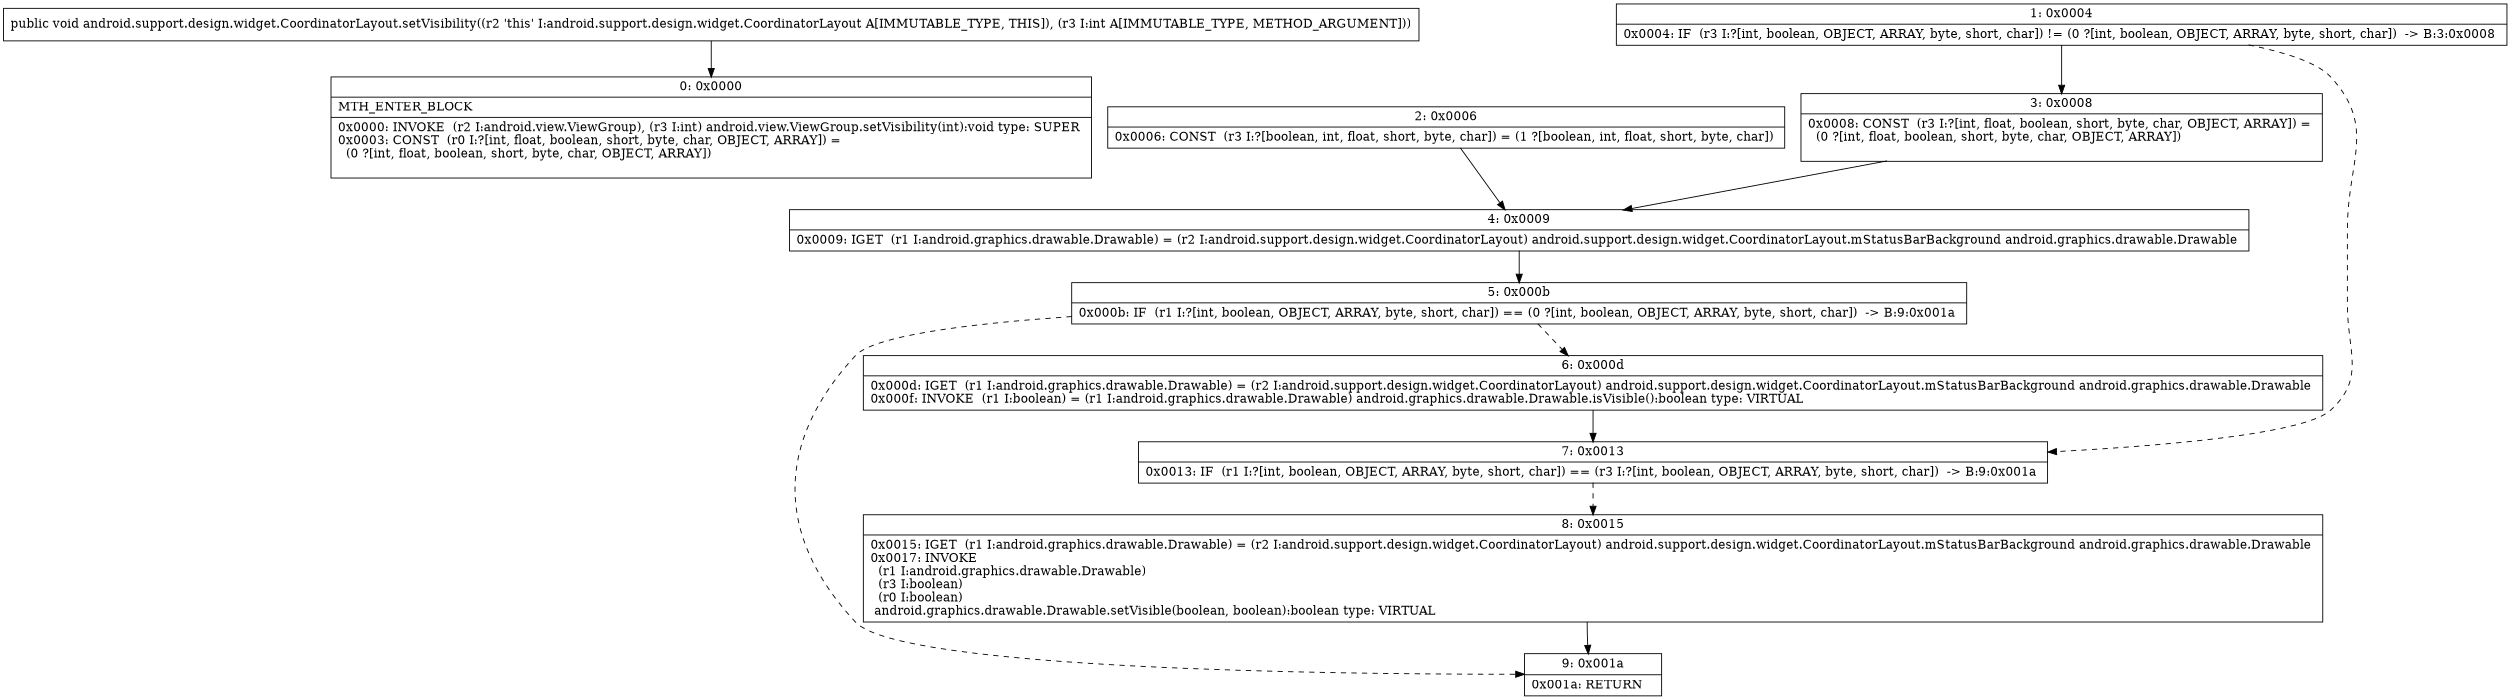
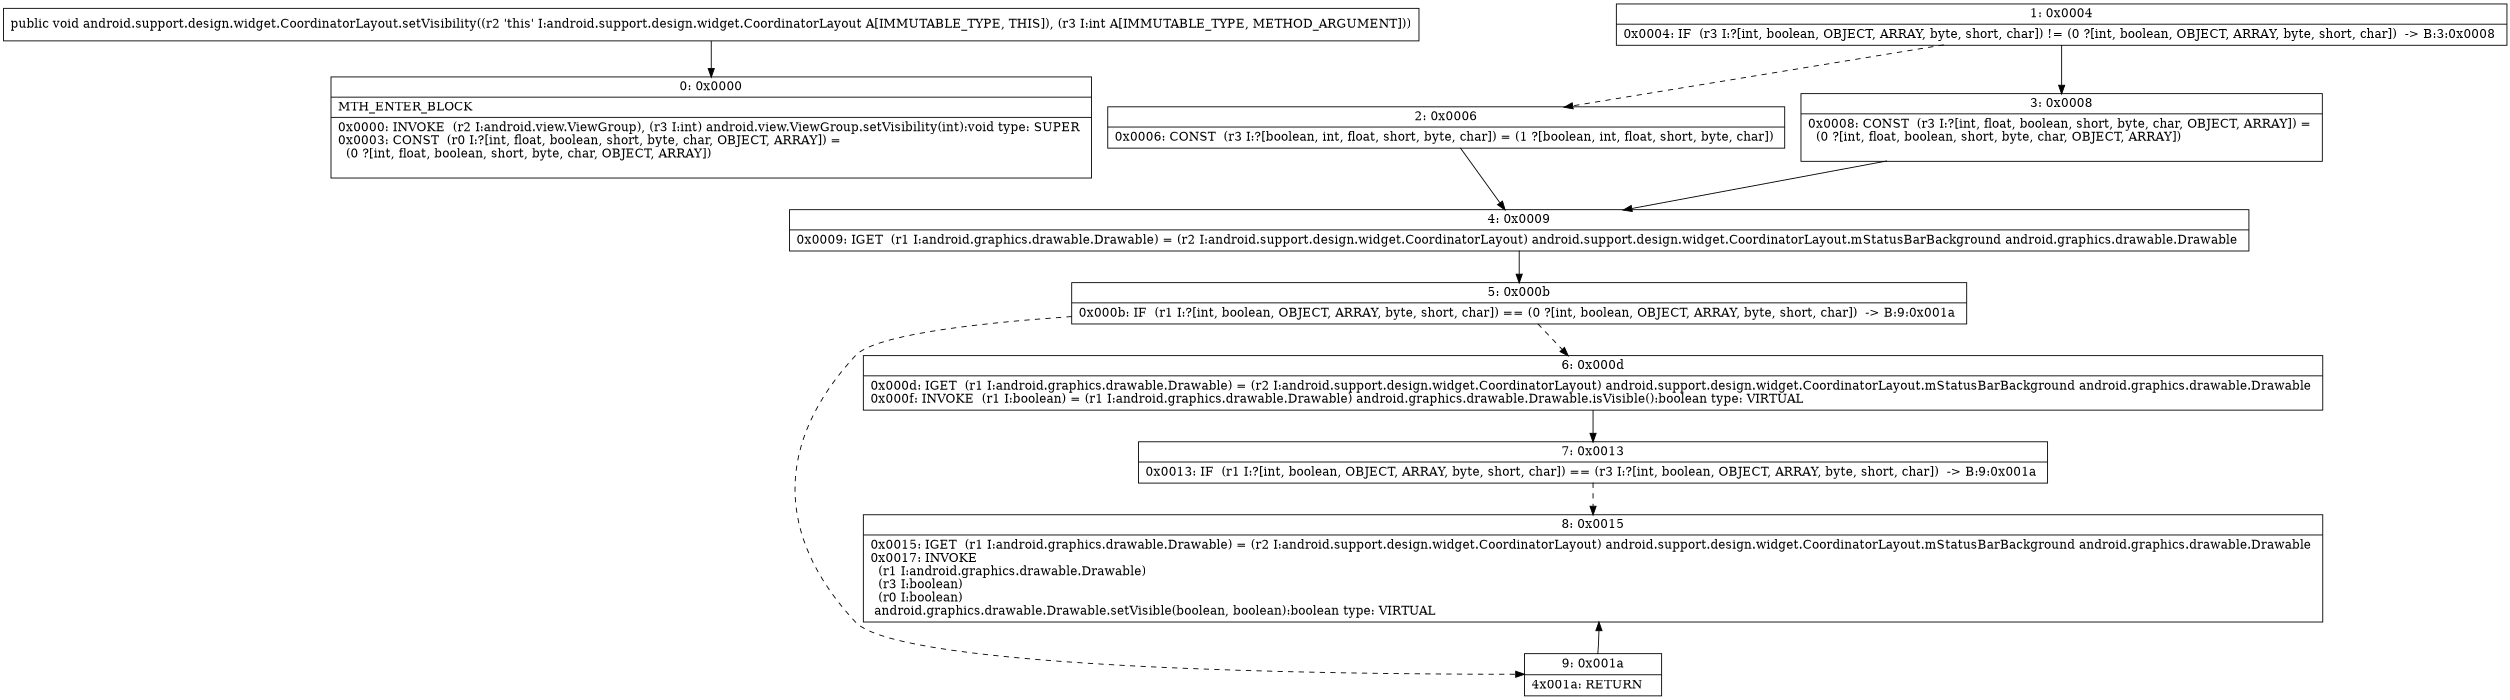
edge "1: 0x0004" -> "7: 0x0013": now "1: 0x0004" -> "2: 0x0006"
edge "8: 0x0015" -> "9: 0x001a": reversed
node "9: 0x001a": text "0x001a: RETURN" -> "4x001a: RETURN"
